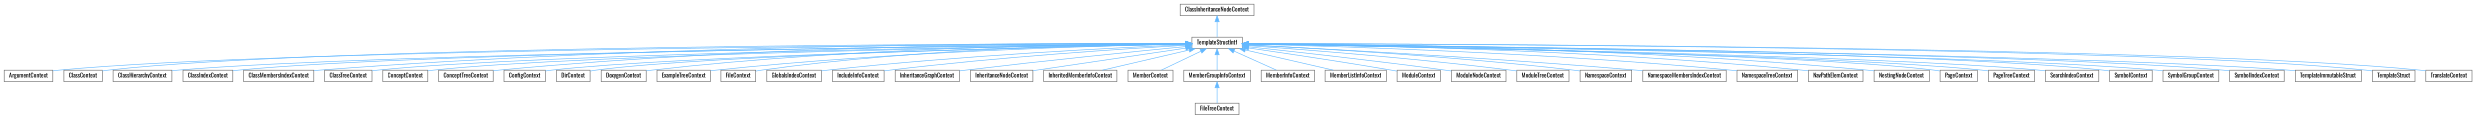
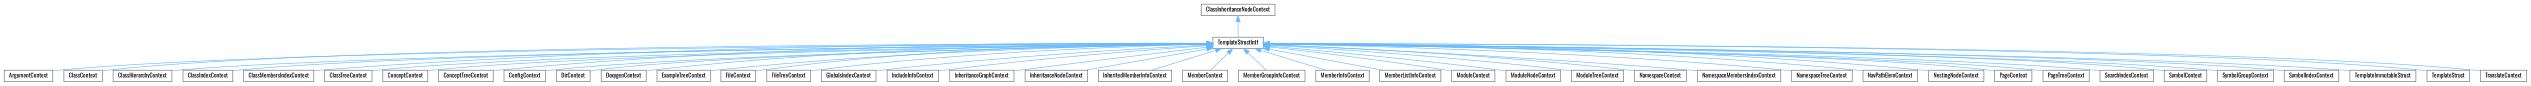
edge "FileTreeContext" -> "MemberGroupInfoContext": now "FileTreeContext" -> "TemplateStructIntf"
